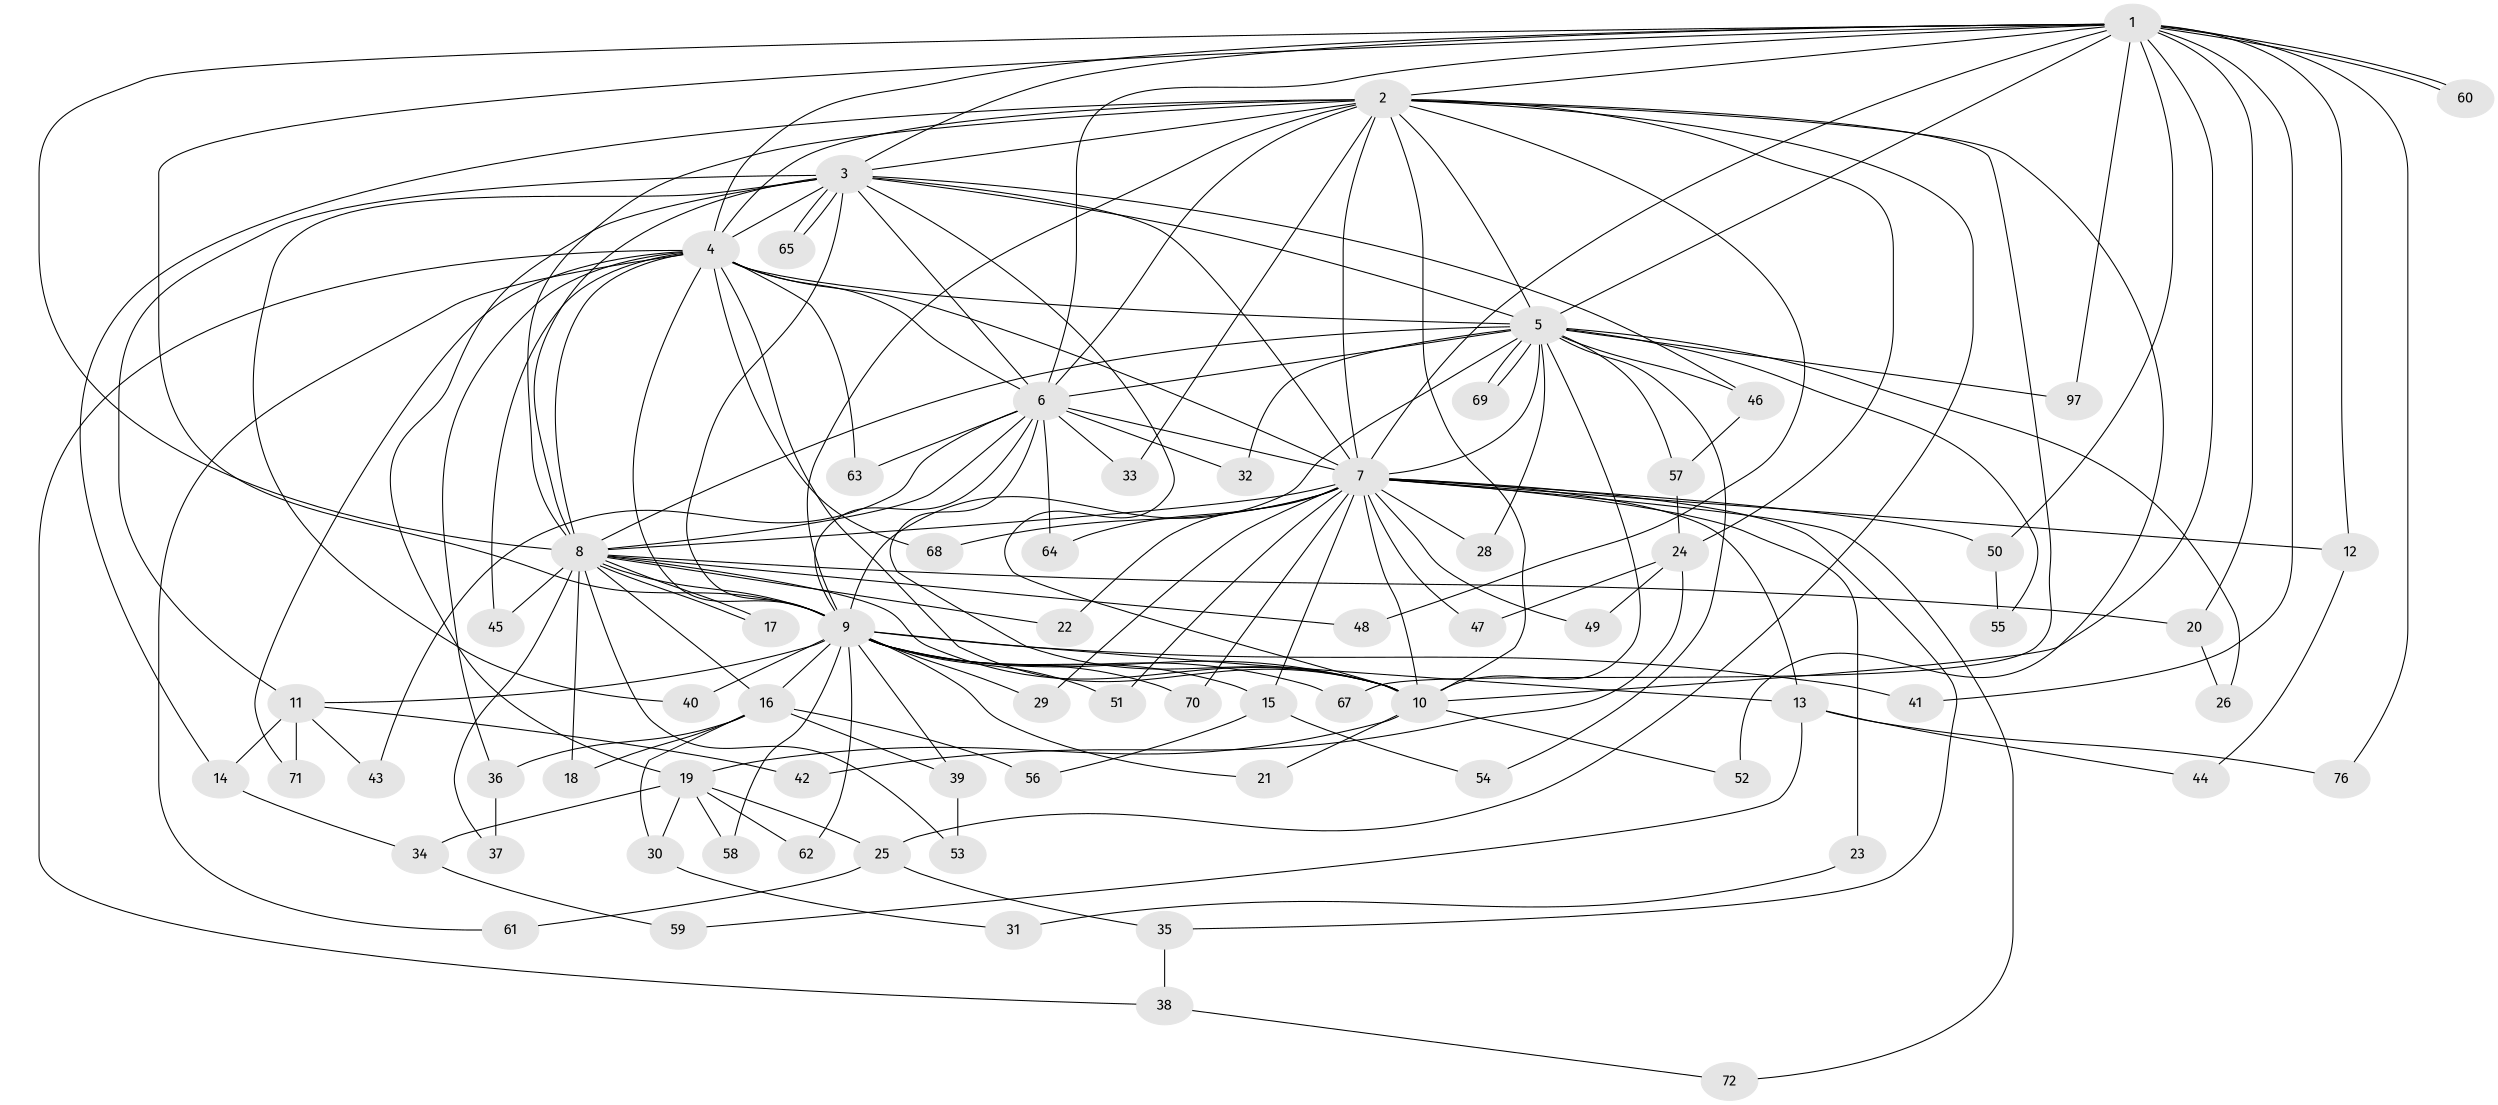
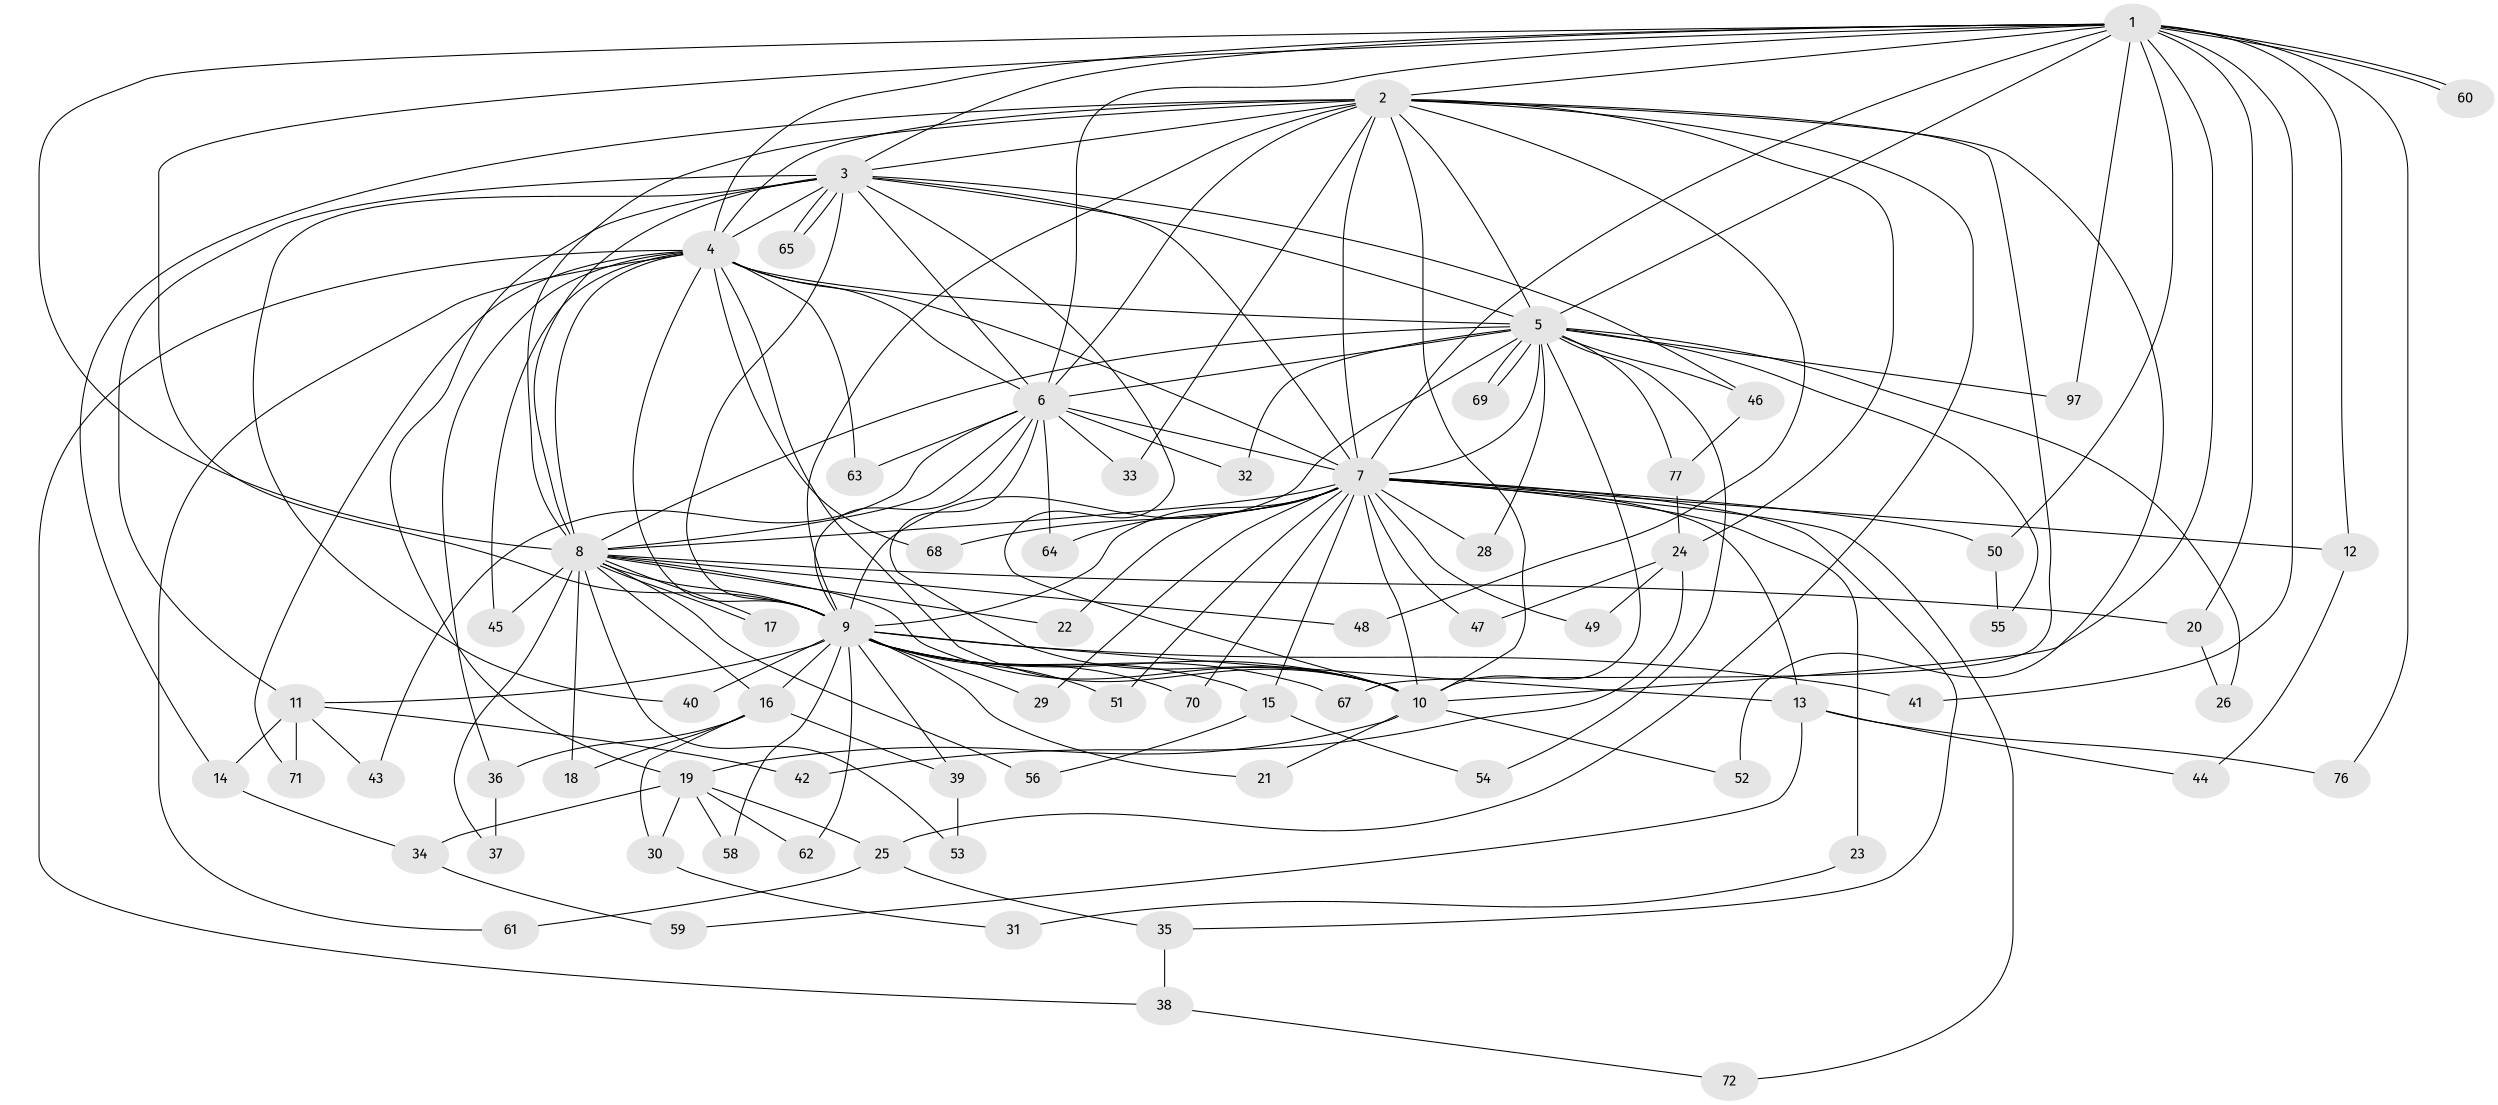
node "57": label "57" -> "77"
edge "7" -- "9": added
edge "16" -- "56": now "8" -- "56"
